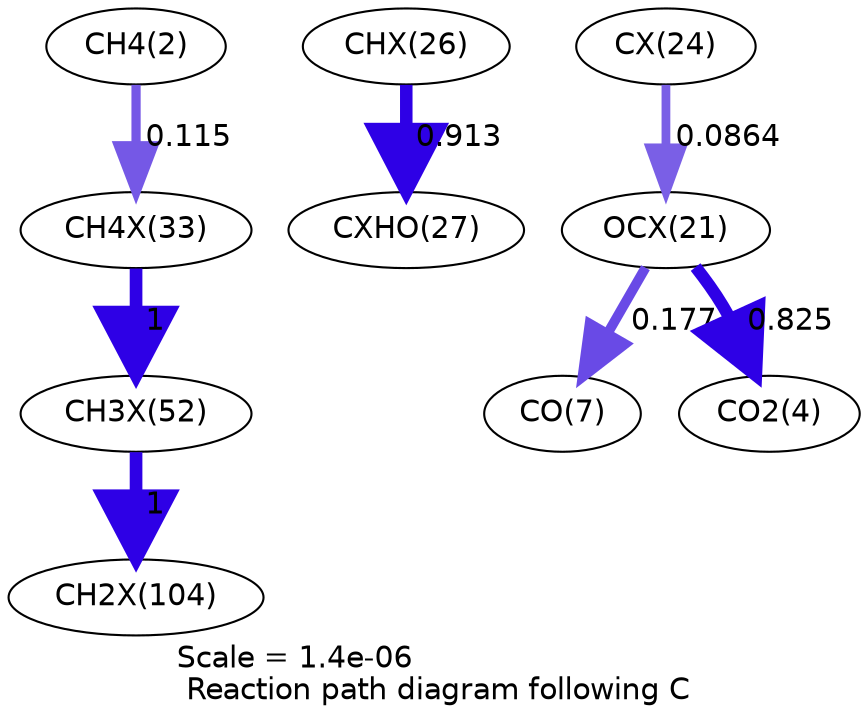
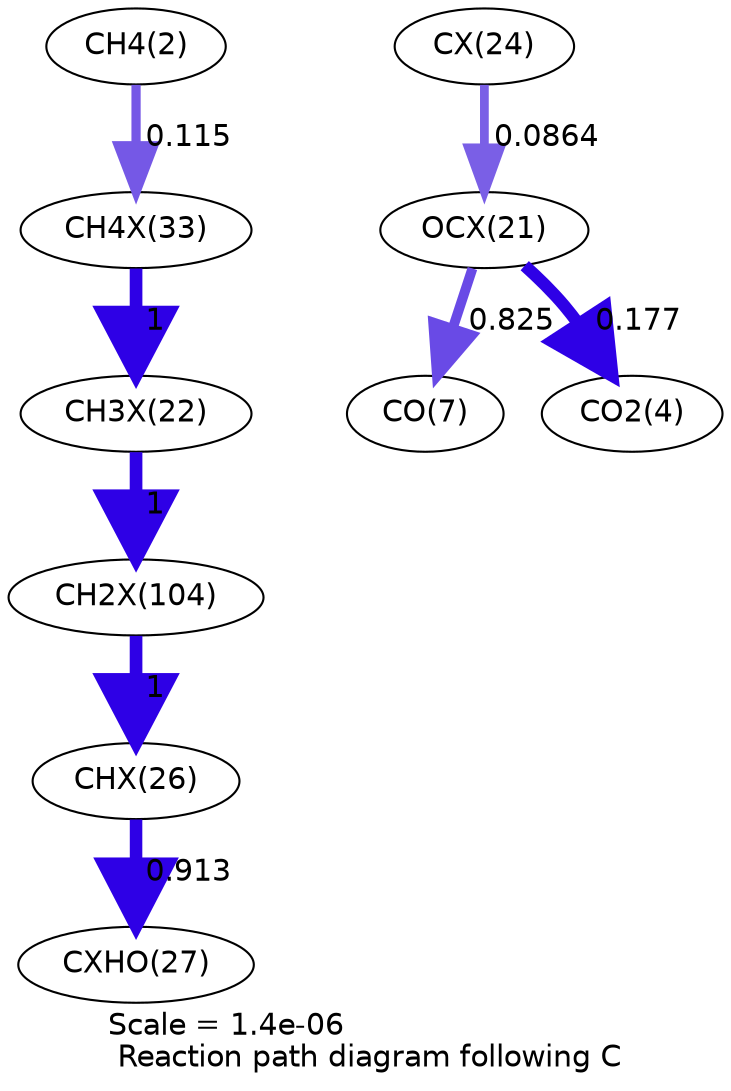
edge "OCX(21)" -> "CO(7)": label " 0.177" -> " 0.825"
edge "OCX(21)" -> "CO2(4)": label " 0.825" -> " 0.177"
node "CH3X(52)": label "CH3X(52)" -> "CH3X(22)"
edge "CH2X(104)" -> "CHX(26)": added, label "1"
